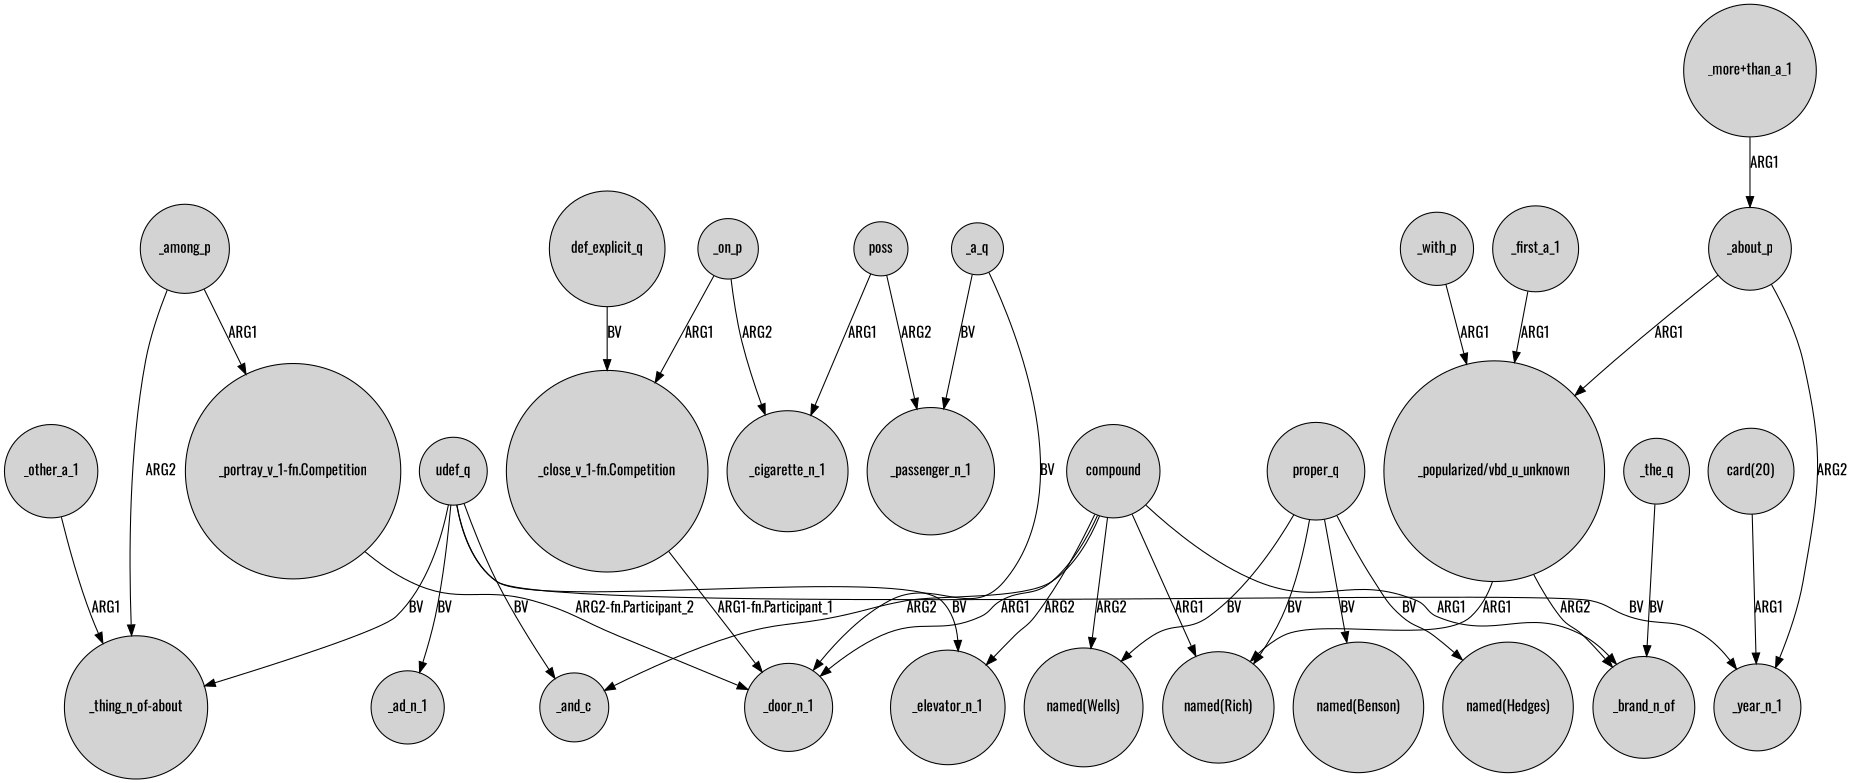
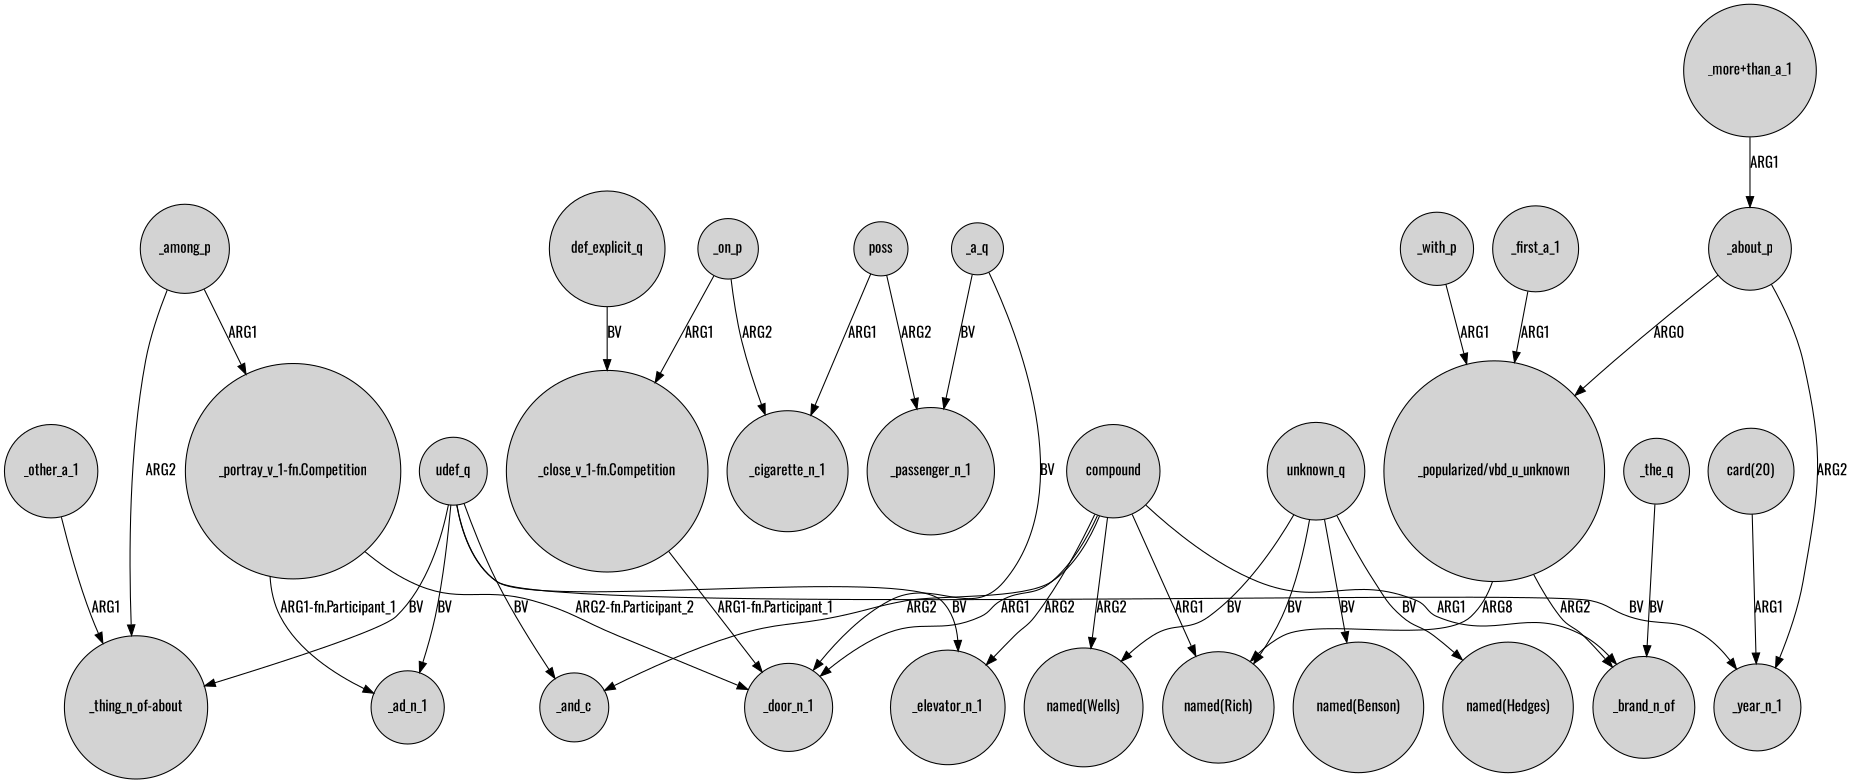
edge "_about_p" -> "_popularized/vbd_u_unknown": label "ARG1" -> "ARG0"
node "proper_q": label "proper_q" -> "unknown_q"
edge "_popularized/vbd_u_unknown" -> "named(Rich)": label "ARG1" -> "ARG8"
edge "_portray_v_1-fn.Competition" -> "_ad_n_1": added, label "ARG1-fn.Participant_1"
